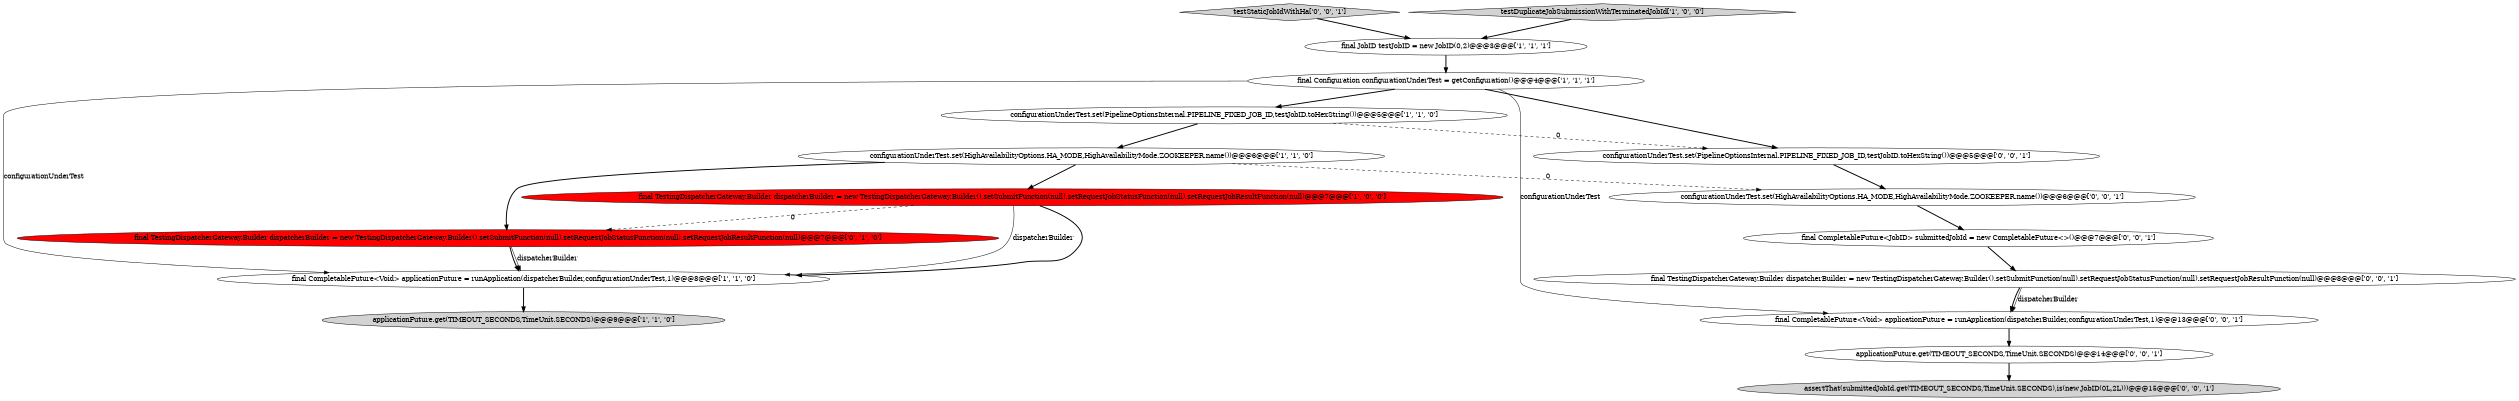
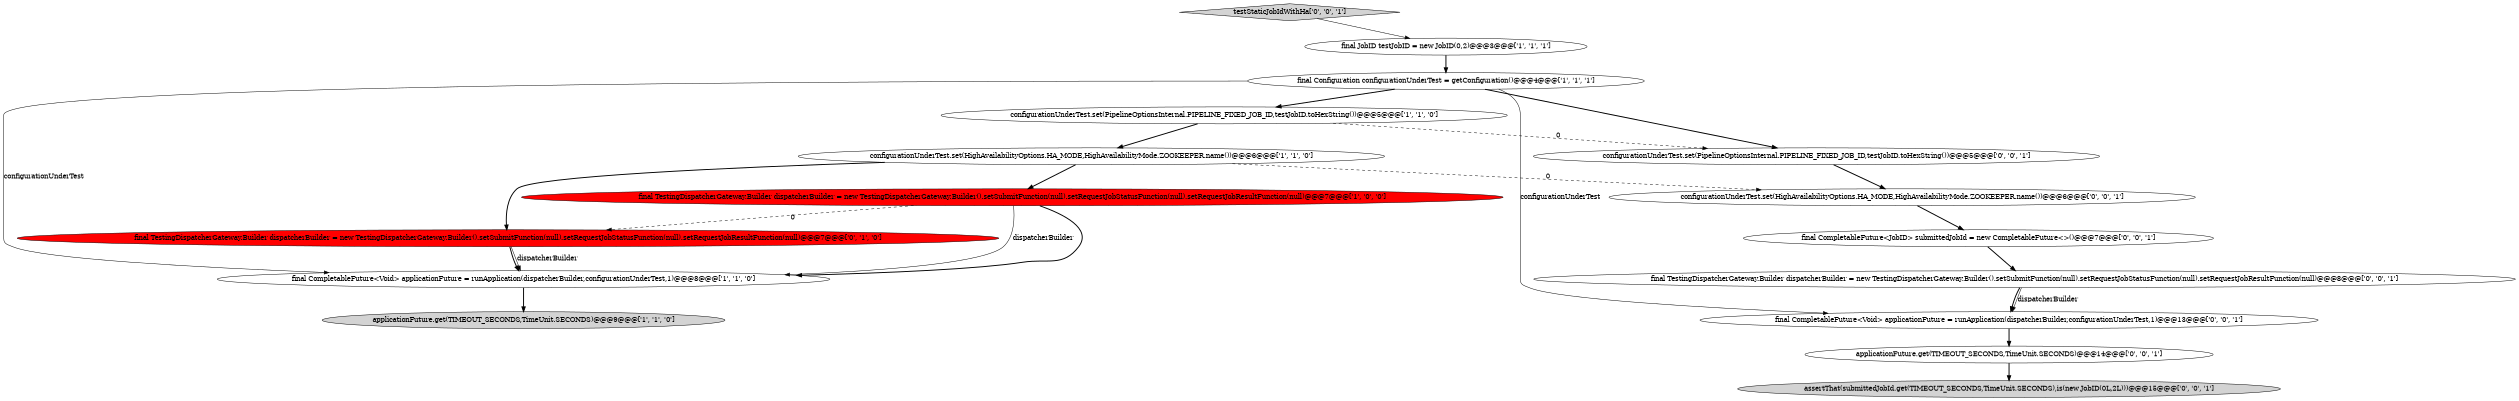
node "testDuplicateJobSubmissionWithTerminatedJobId['1', '0', '0']": removed
edge "testStaticJobIdWithHa['0', '0', '1']" -> "final JobID testJobID = new JobID(0,2)@@@3@@@['1', '1', '1']": style bold -> solid
